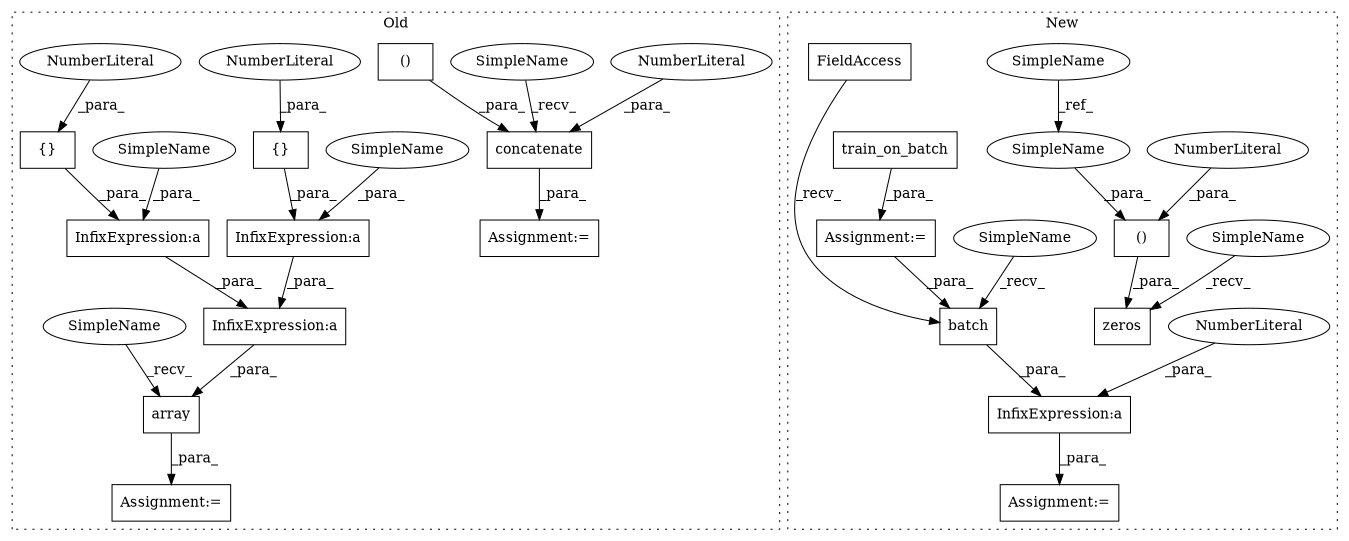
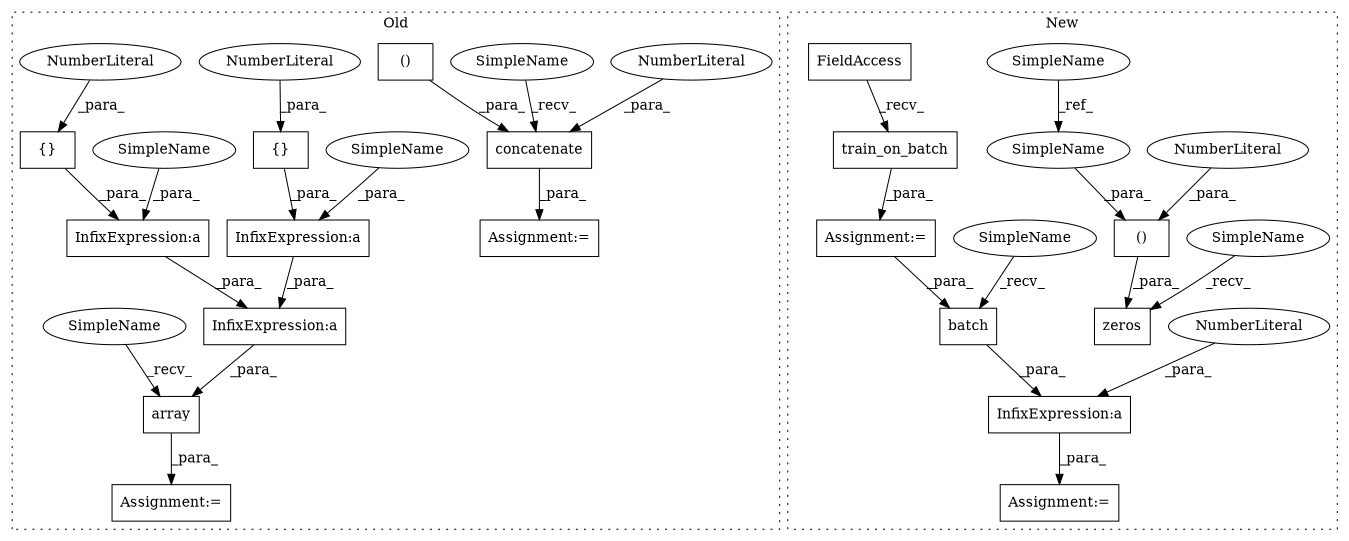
edge "FieldAccess" -> "batch": now "FieldAccess" -> "train_on_batch"
